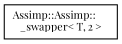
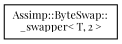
node "Assimp::Assimp:: _swapper< T, 2 >": label "Assimp::Assimp:: _swapper< T, 2 >" -> "Assimp::ByteSwap:: _swapper< T, 2 >"
